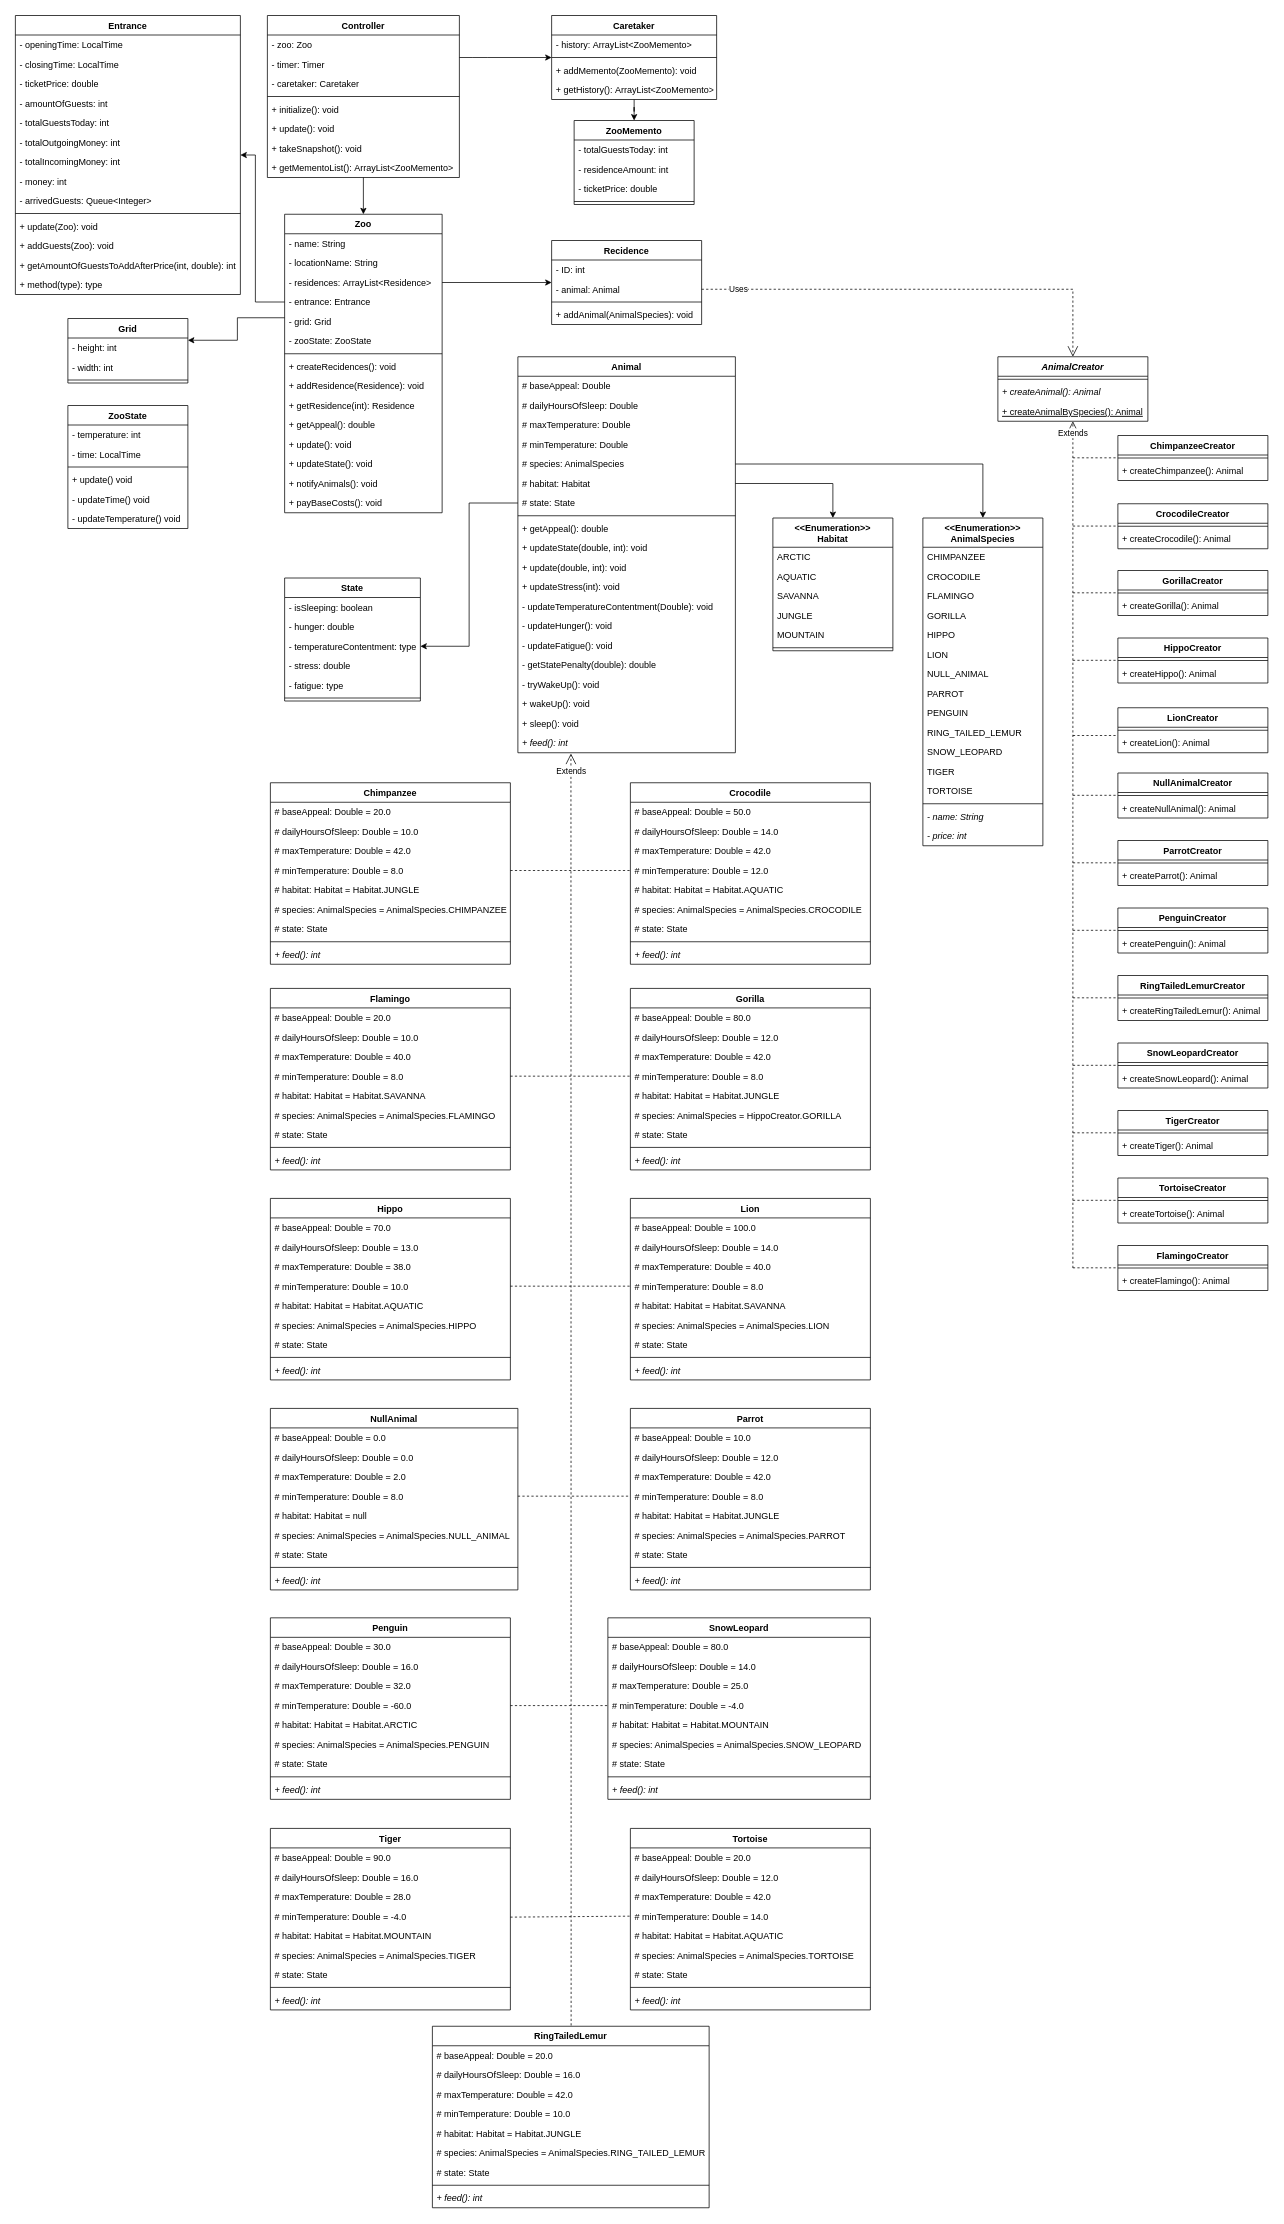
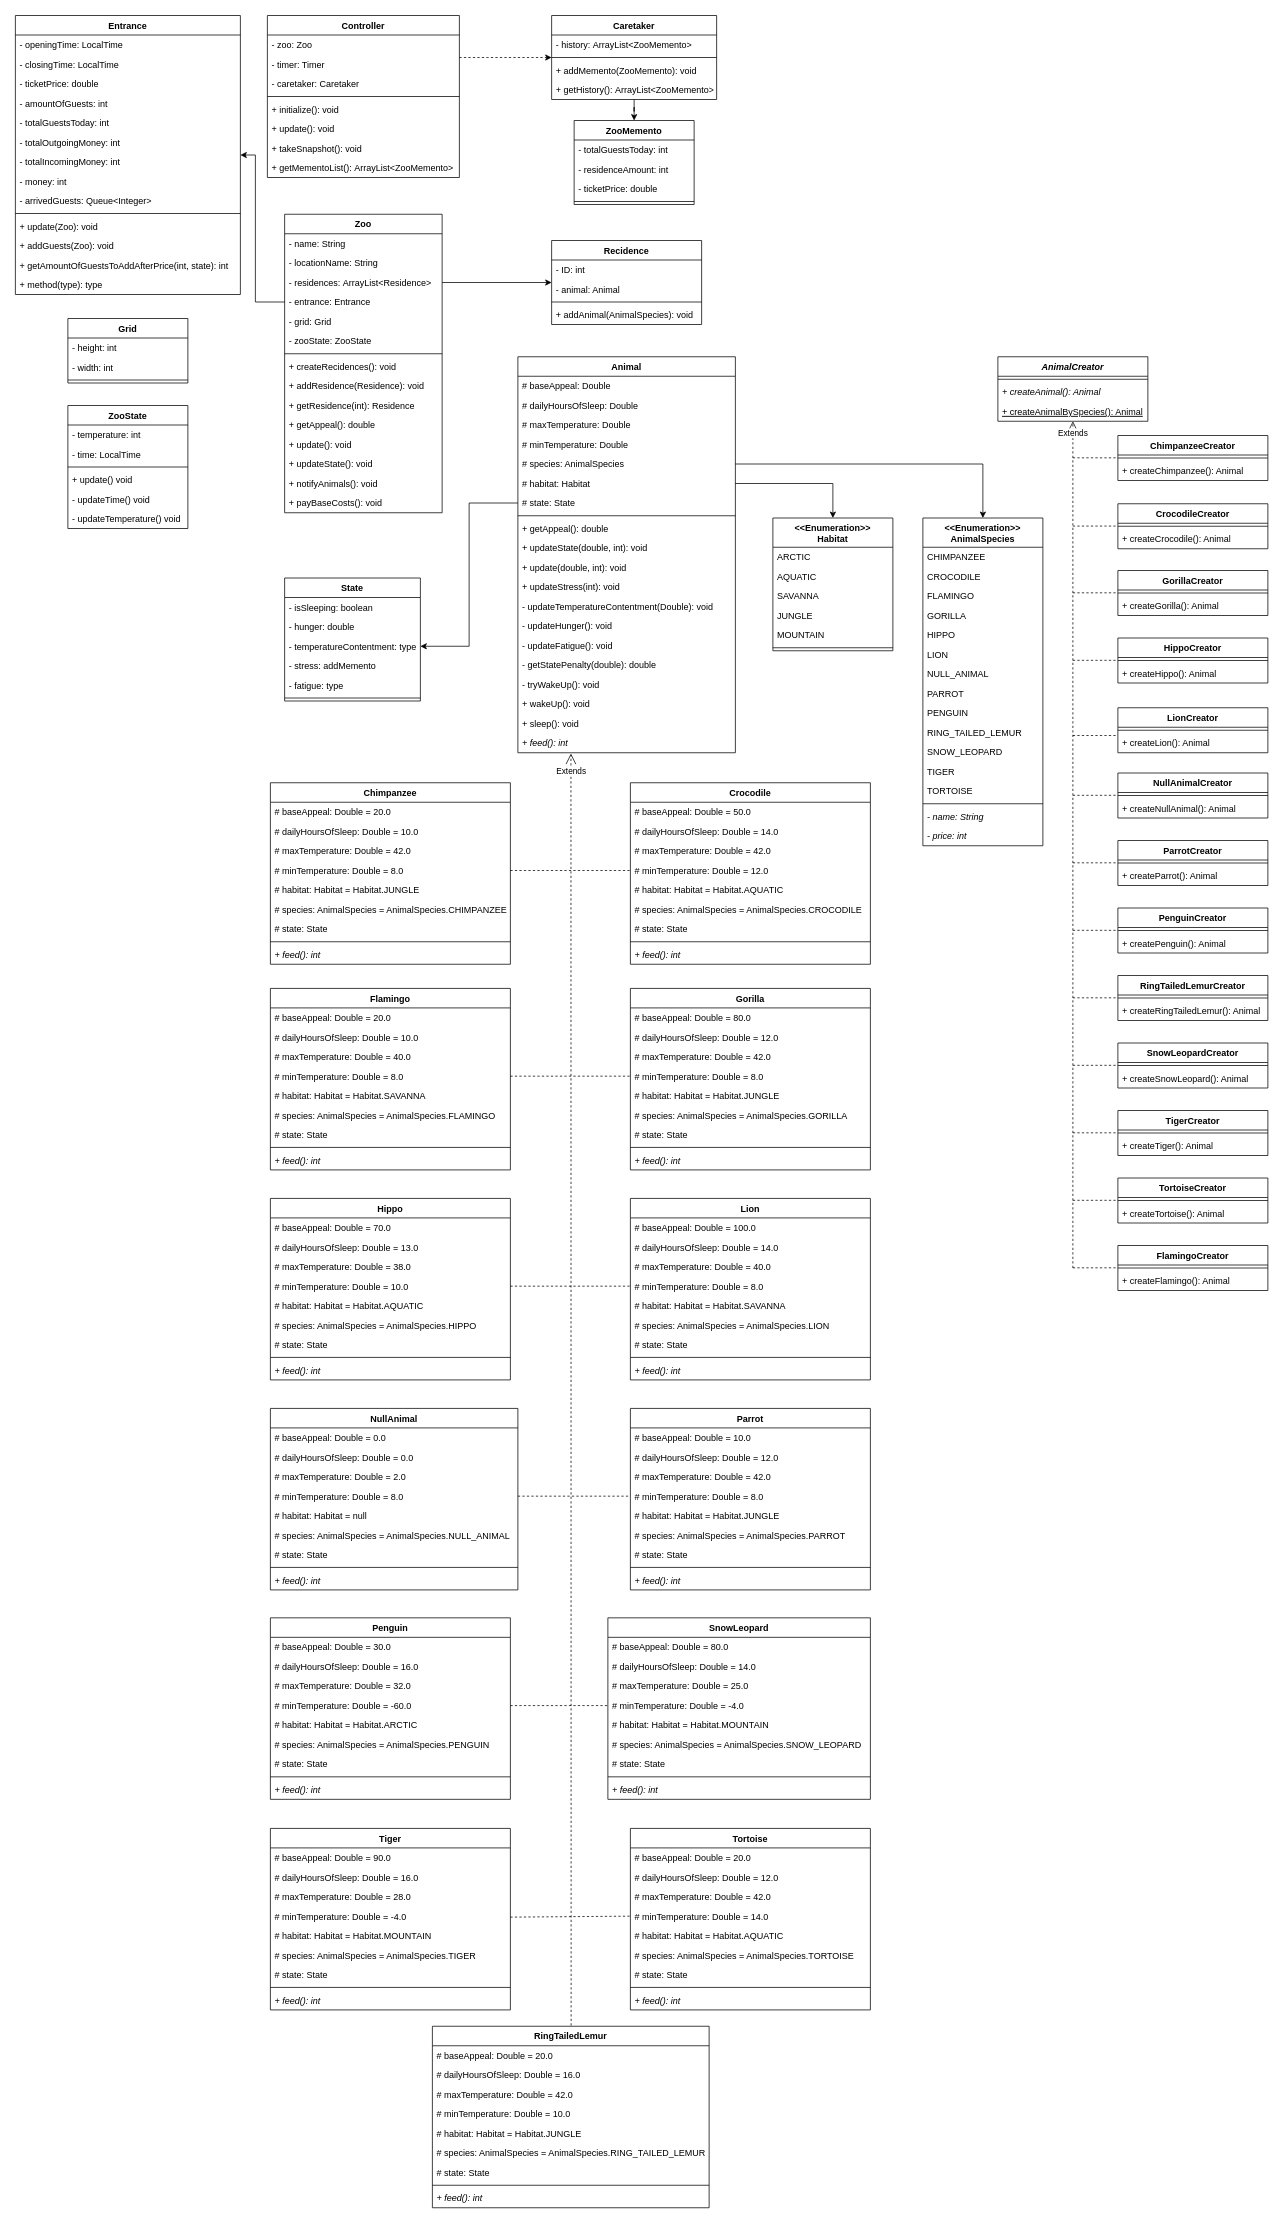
edge "Controller" -> "Caretaker": style solid -> dashed
edge "Controller" -> "Zoo": removed
node "+ getAmountOfGuestsToAddAfterPrice(int, double): int": label "+ getAmountOfGuestsToAddAfterPrice(int, double): int" -> "+ getAmountOfGuestsToAddAfterPrice(int, state): int"
edge "- animal: Animal" -> "AnimalCreator": removed, label "Uses"
edge "- grid: Grid" -> "Grid": removed
node "- stress: double": label "- stress: double" -> "- stress: addMemento"
node "# species: AnimalSpecies = HippoCreator.GORILLA": label "# species: AnimalSpecies = HippoCreator.GORILLA" -> "# species: AnimalSpecies = AnimalSpecies.GORILLA"
